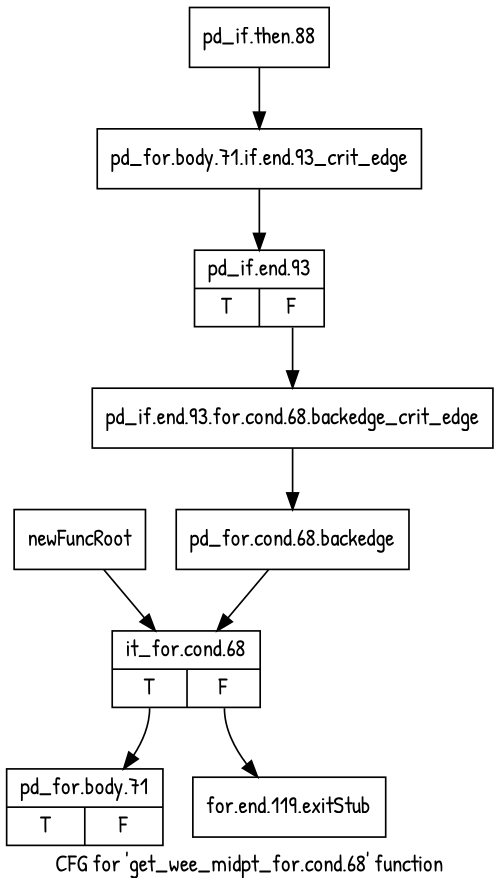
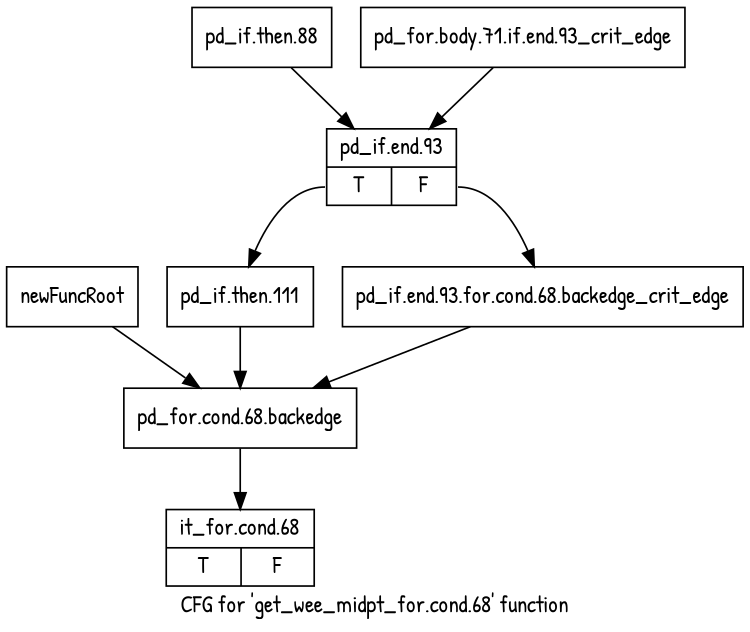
edge "pd_if.then.88" -> "pd_for.body.71.if.end.93_crit_edge": now "pd_if.then.88" -> "pd_if.end.93"
node "pd_if.then.111": added
edge "newFuncRoot" -> "it_for.cond.68": now "newFuncRoot" -> "pd_for.cond.68.backedge"
node "pd_for.body.71": removed
node "for.end.119.exitStub": removed
